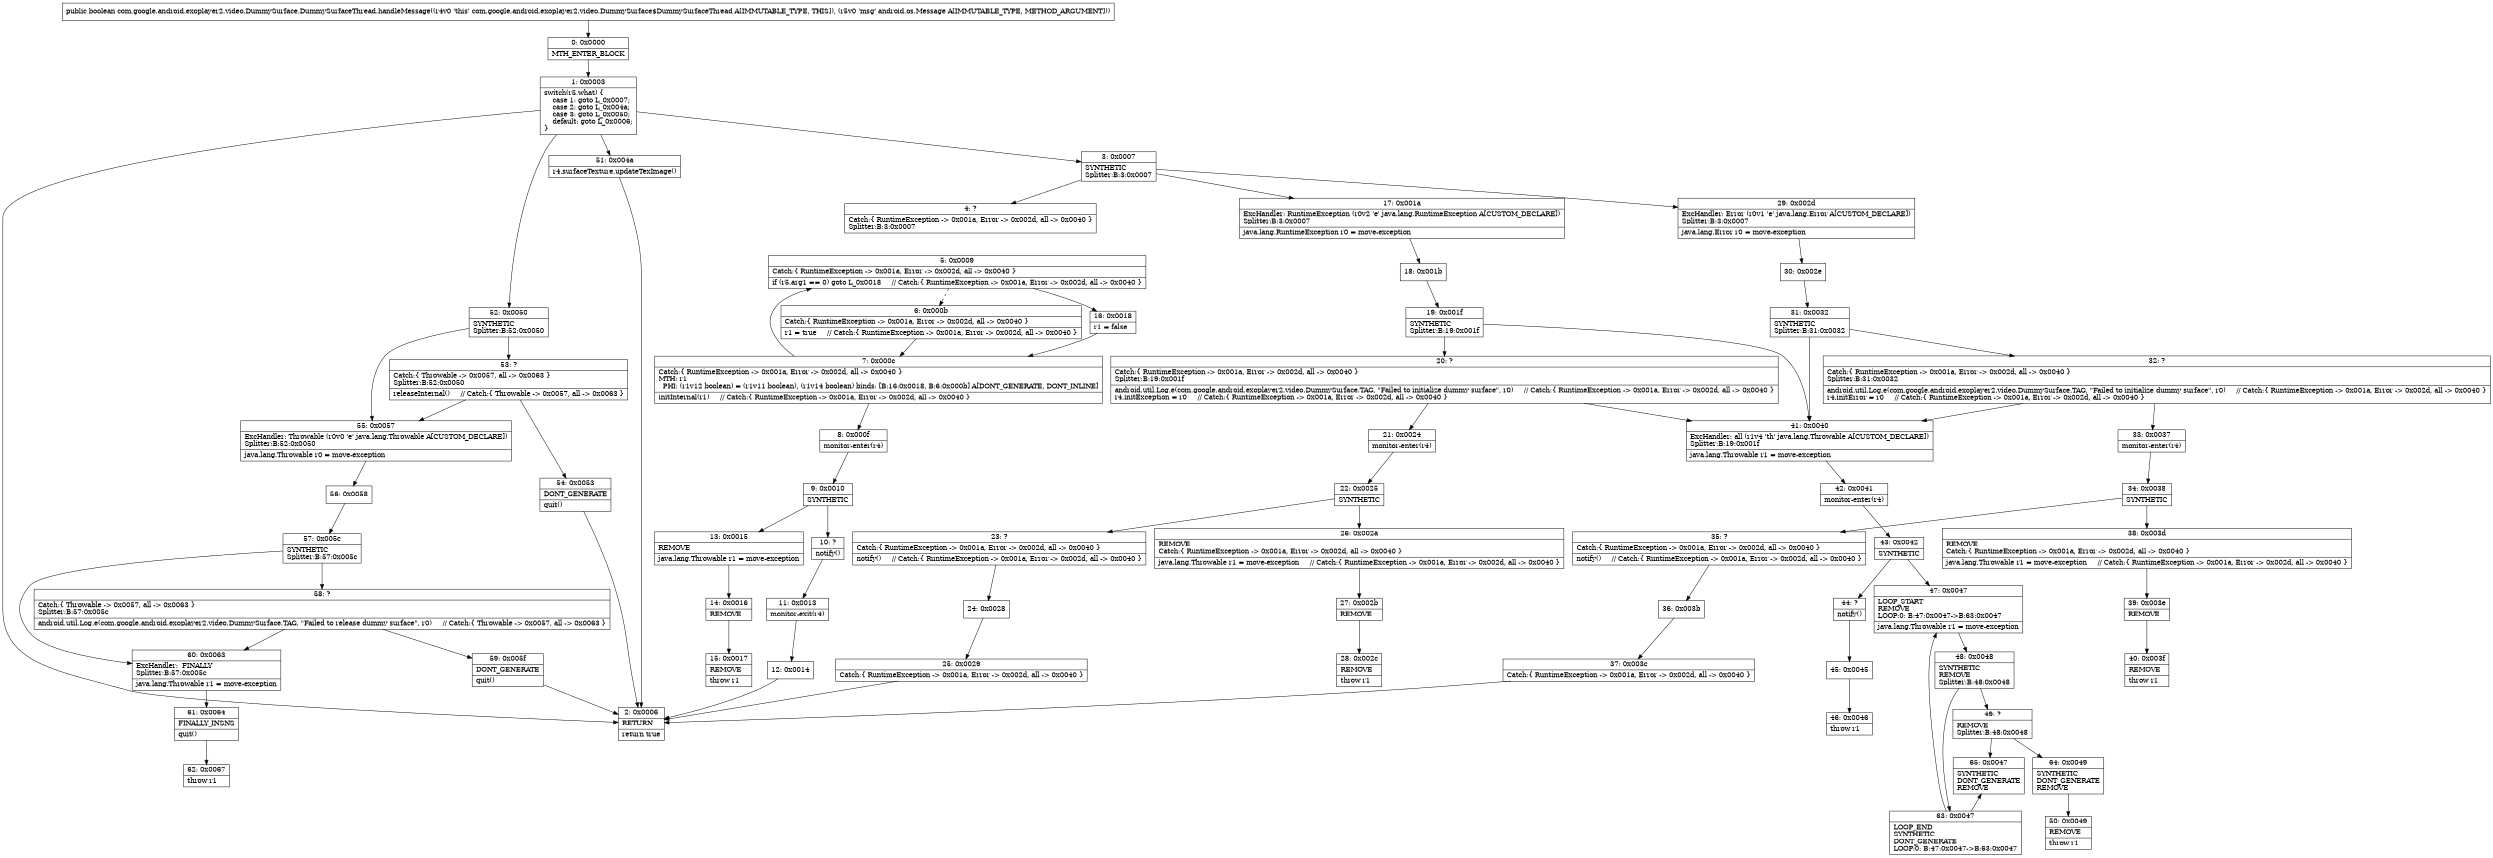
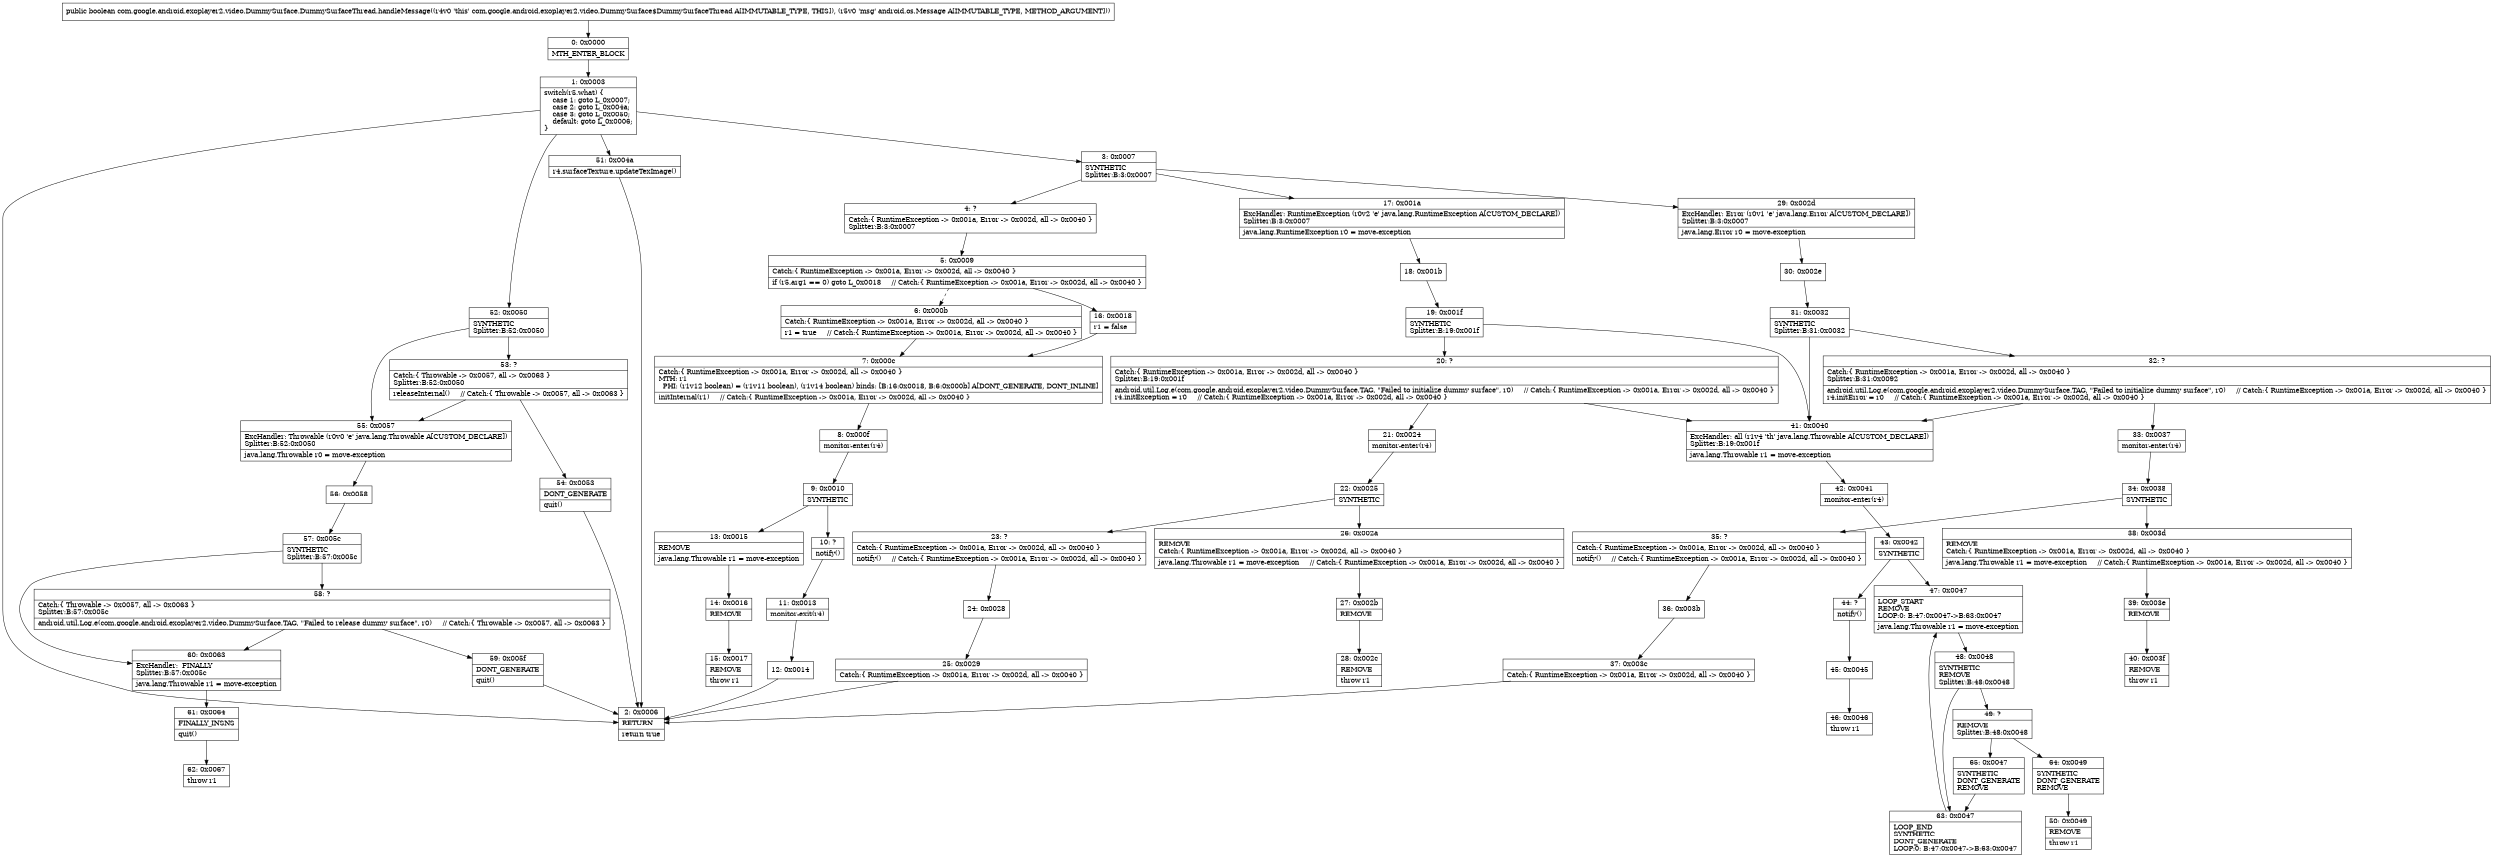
edge "7: 0x000c" -> "5: 0x0009": now "4: ?" -> "5: 0x0009"
node "32: ?": text "Splitter:B:31:0x0032" -> "Splitter:B:31:0x0092"
edge "63: 0x0047" -> "65: 0x0047": reversed
